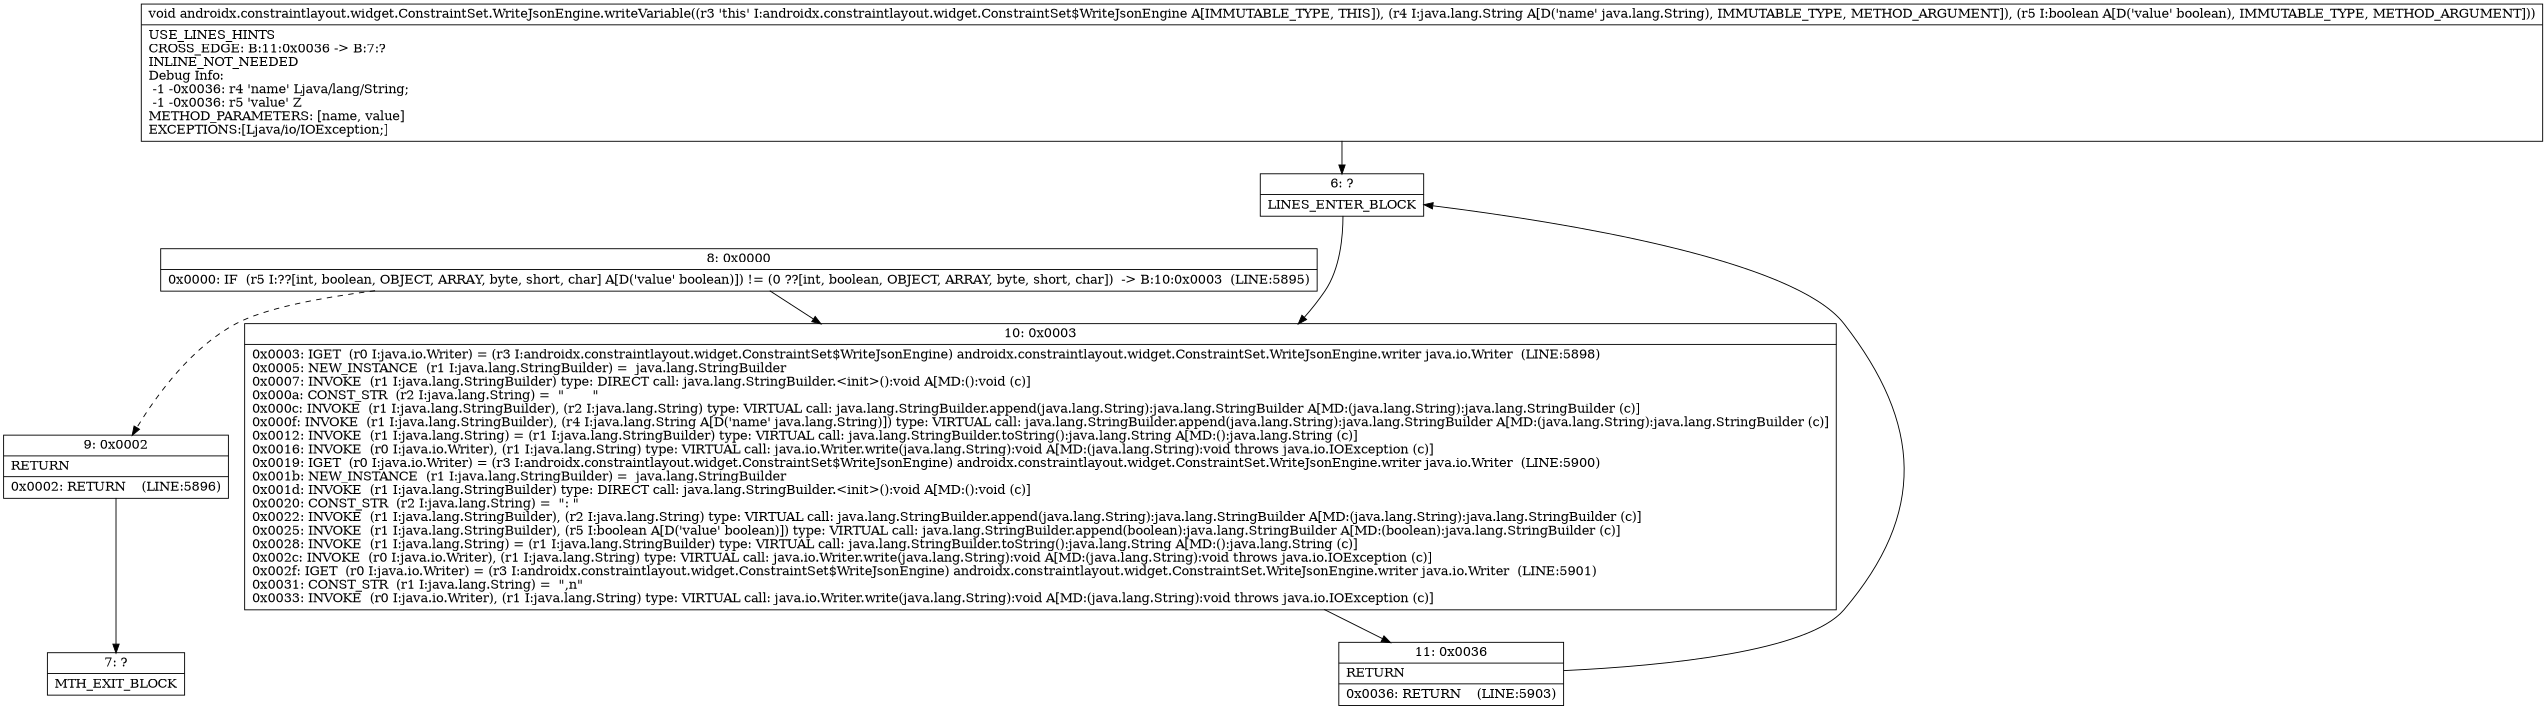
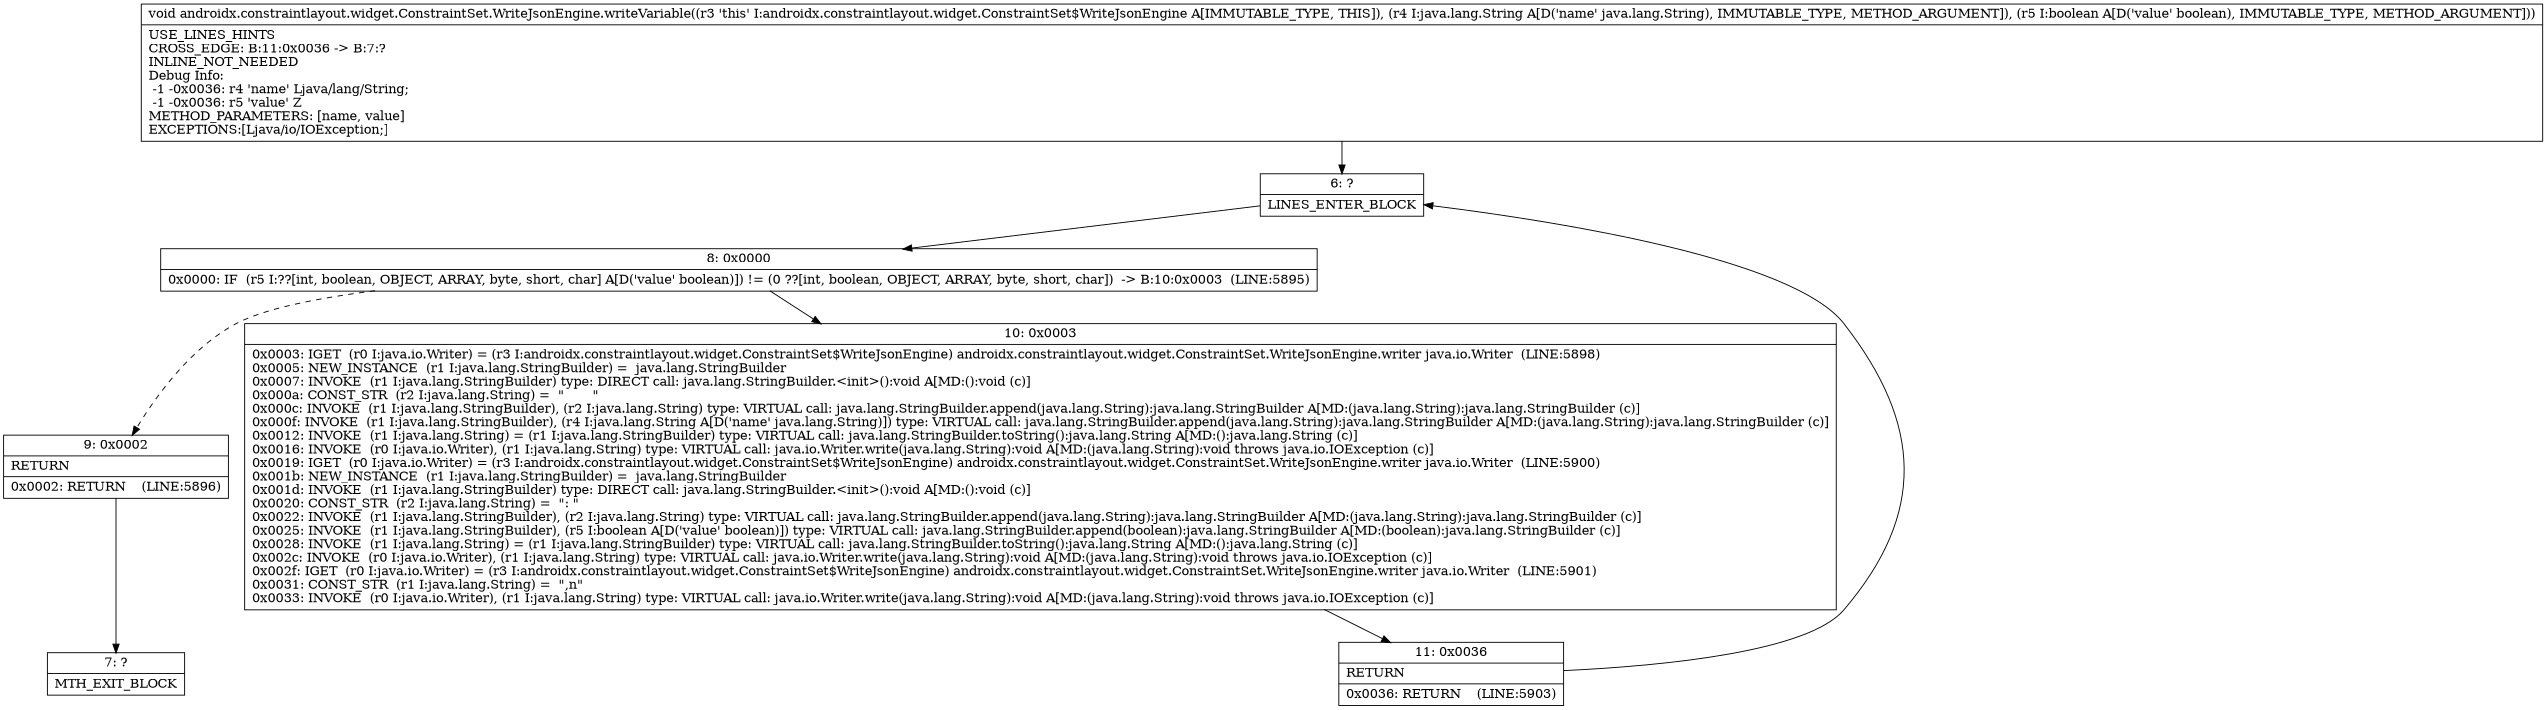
edge "6: ?" -> "10: 0x0003": now "6: ?" -> "8: 0x0000"
